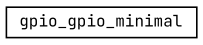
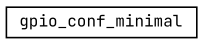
node "gpio_gpio_minimal": label "gpio_gpio_minimal" -> "gpio_conf_minimal"
